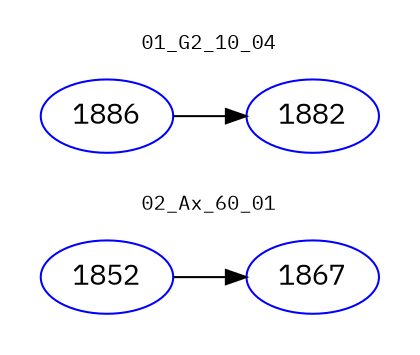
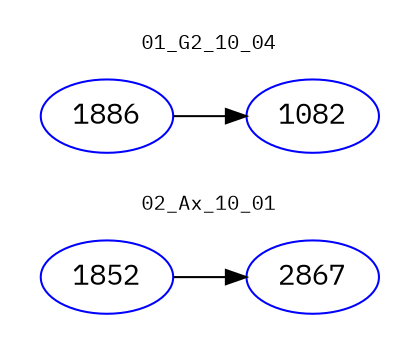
node "1882": label "1882" -> "1082"
cluster "02_Ax_60_01": label "02_Ax_60_01" -> "02_Ax_10_01"
node "1867": label "1867" -> "2867"
